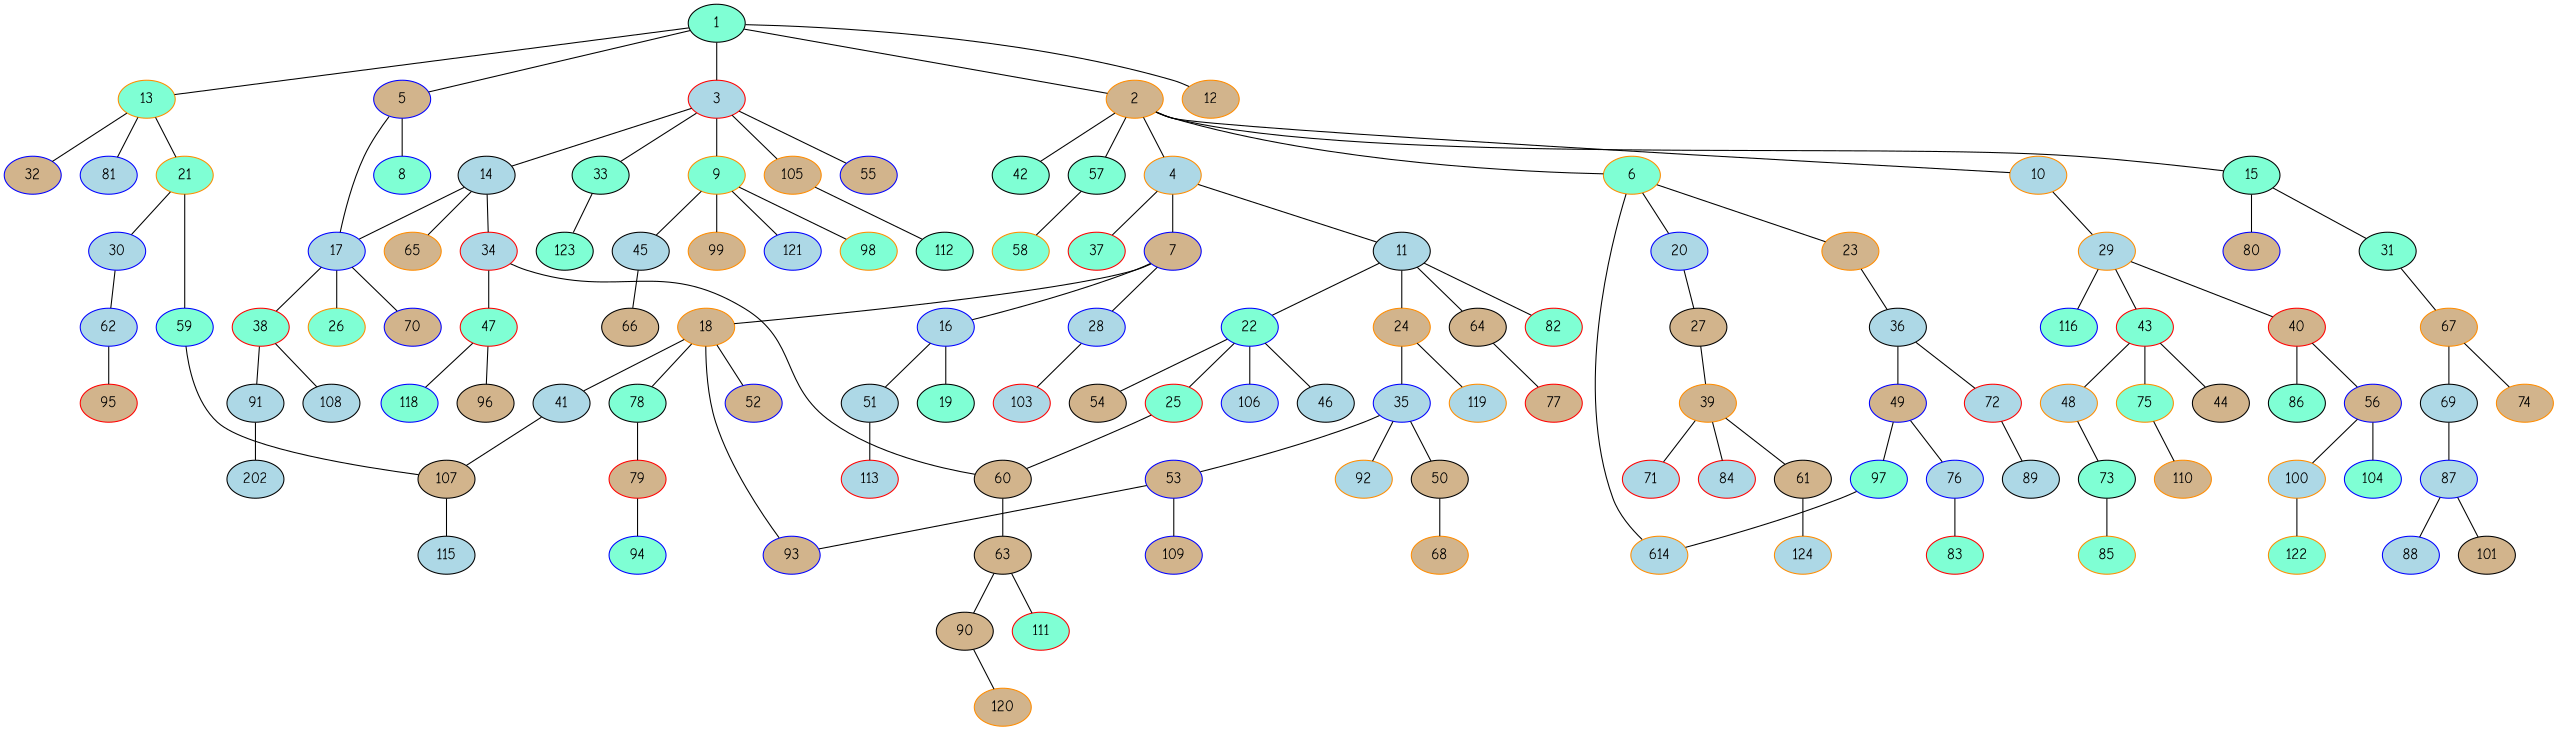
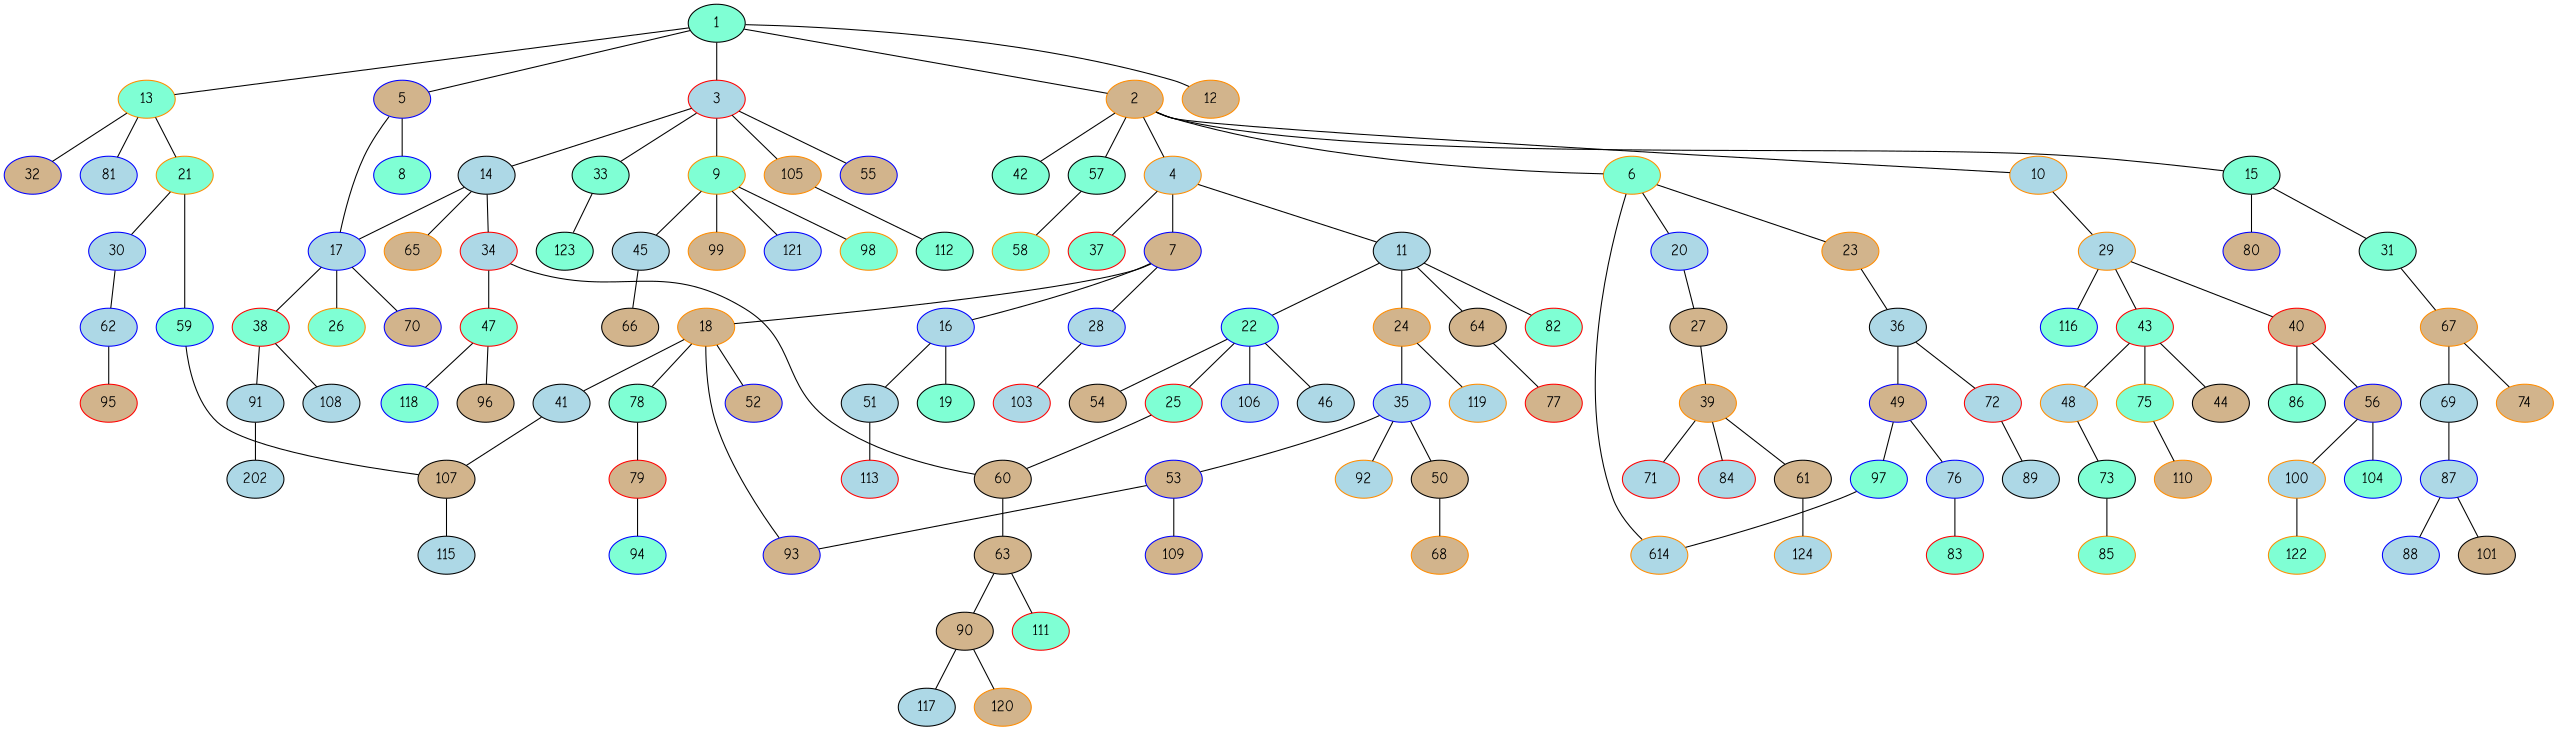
node "117": added
